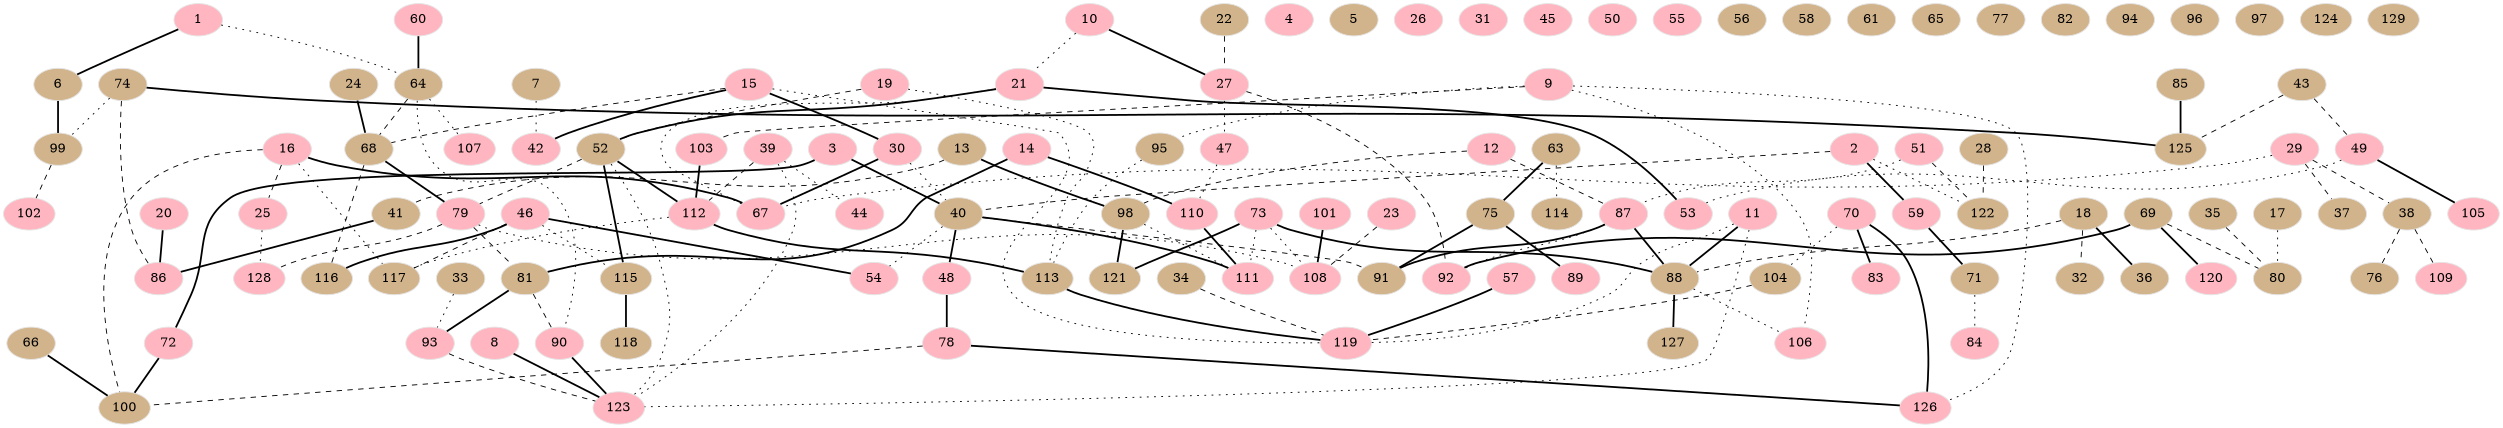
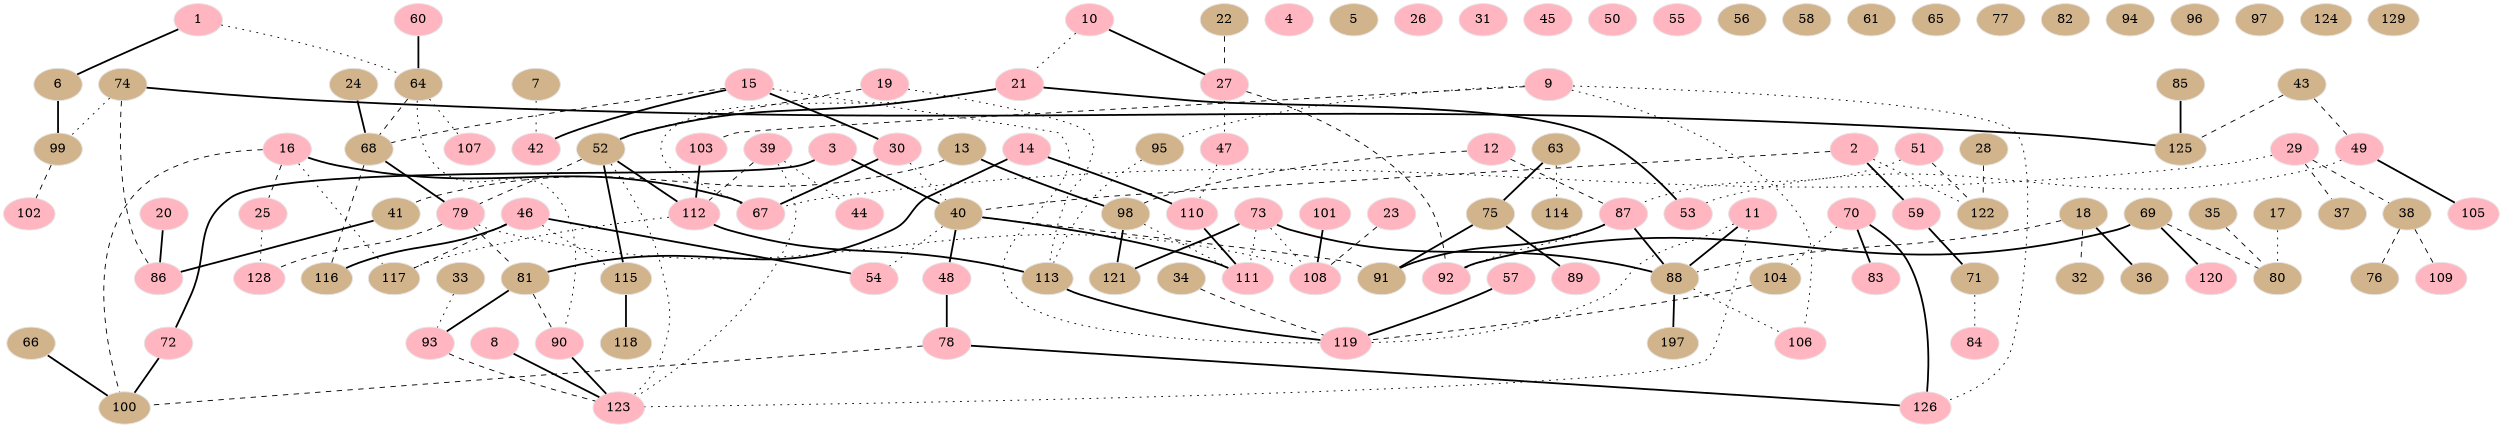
node "127": label "127" -> "197"
